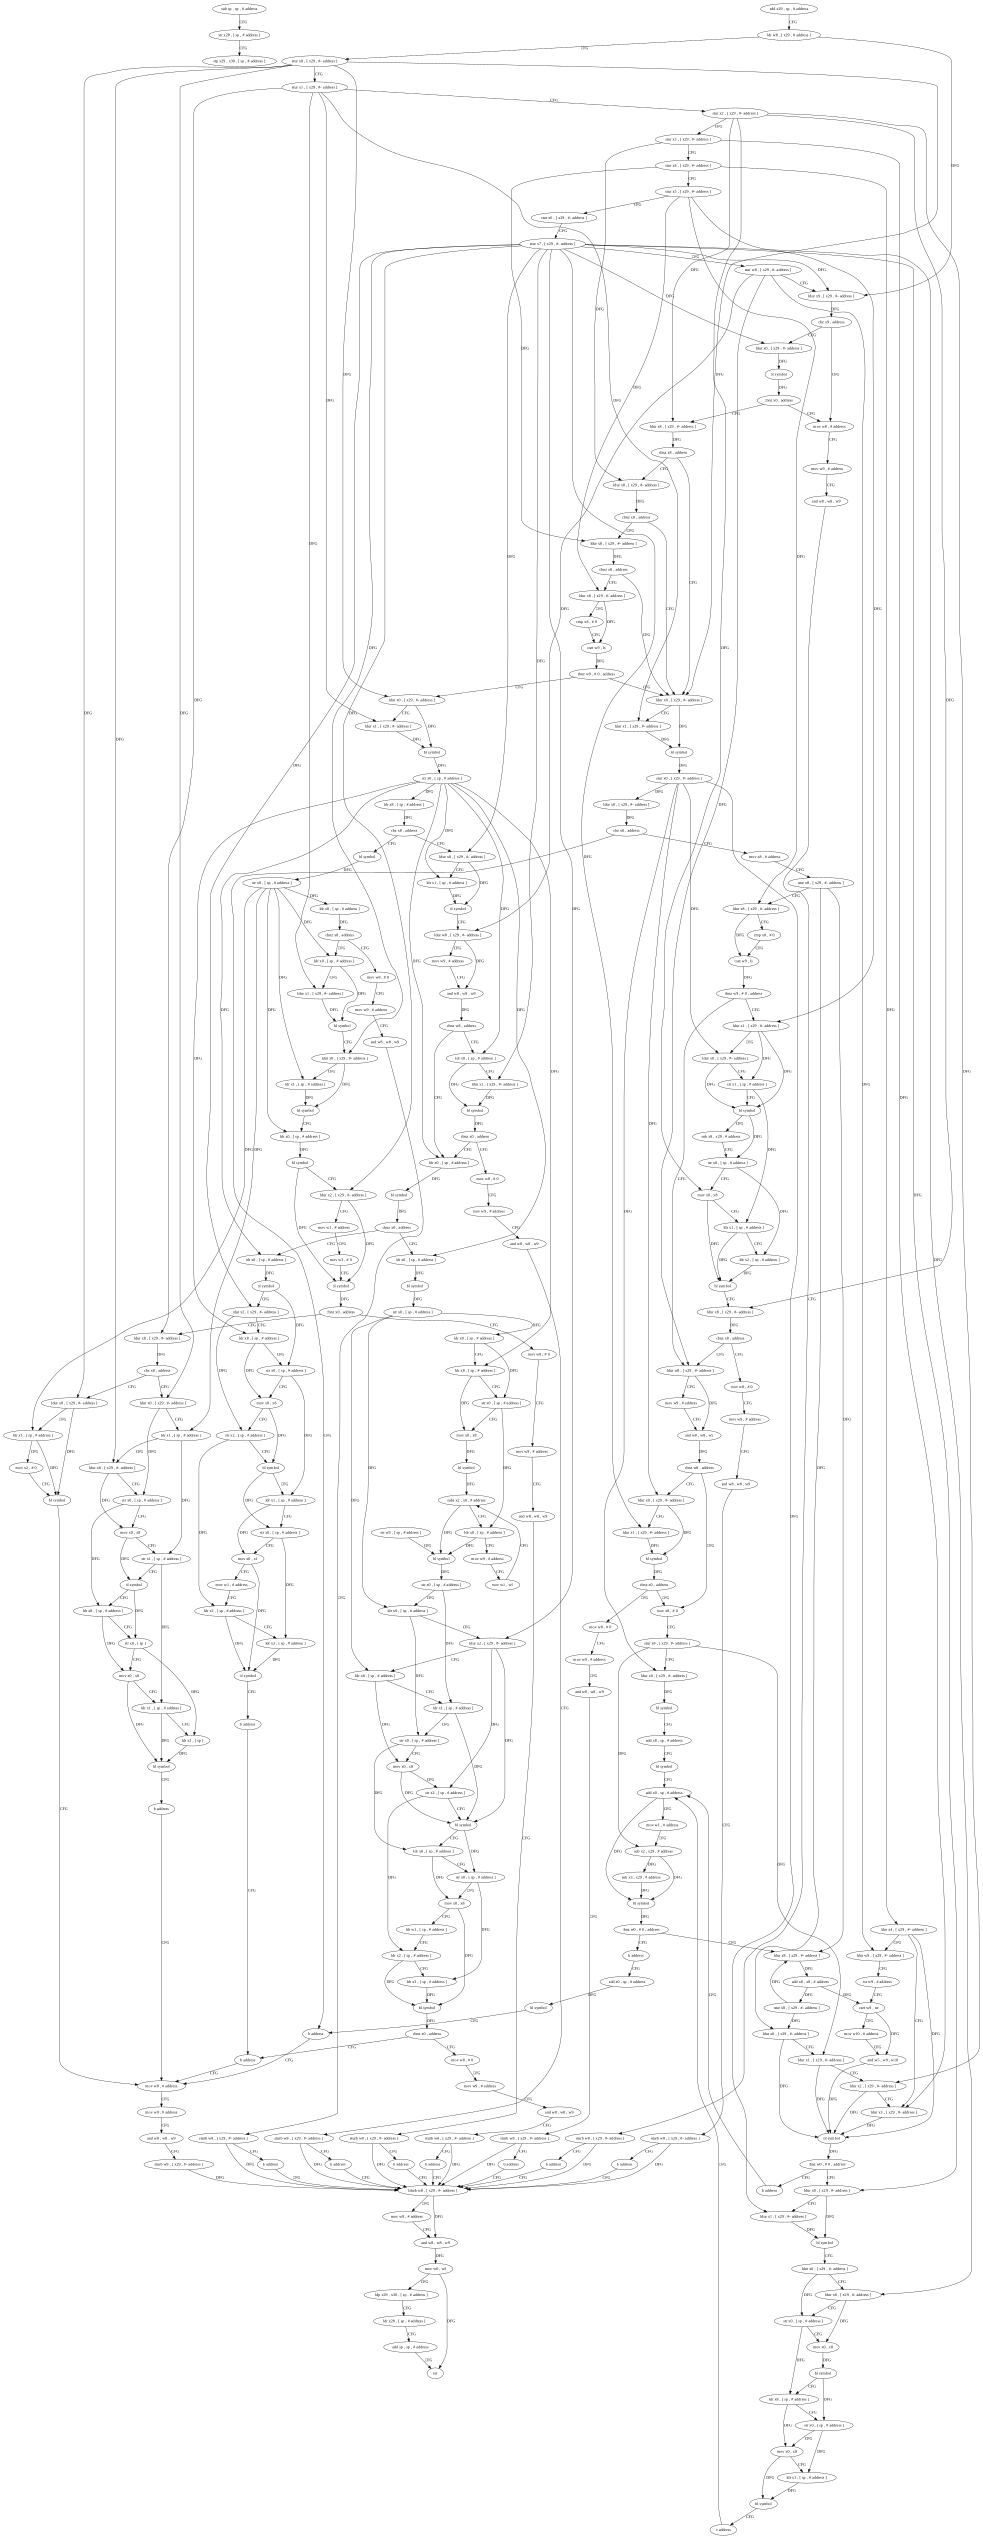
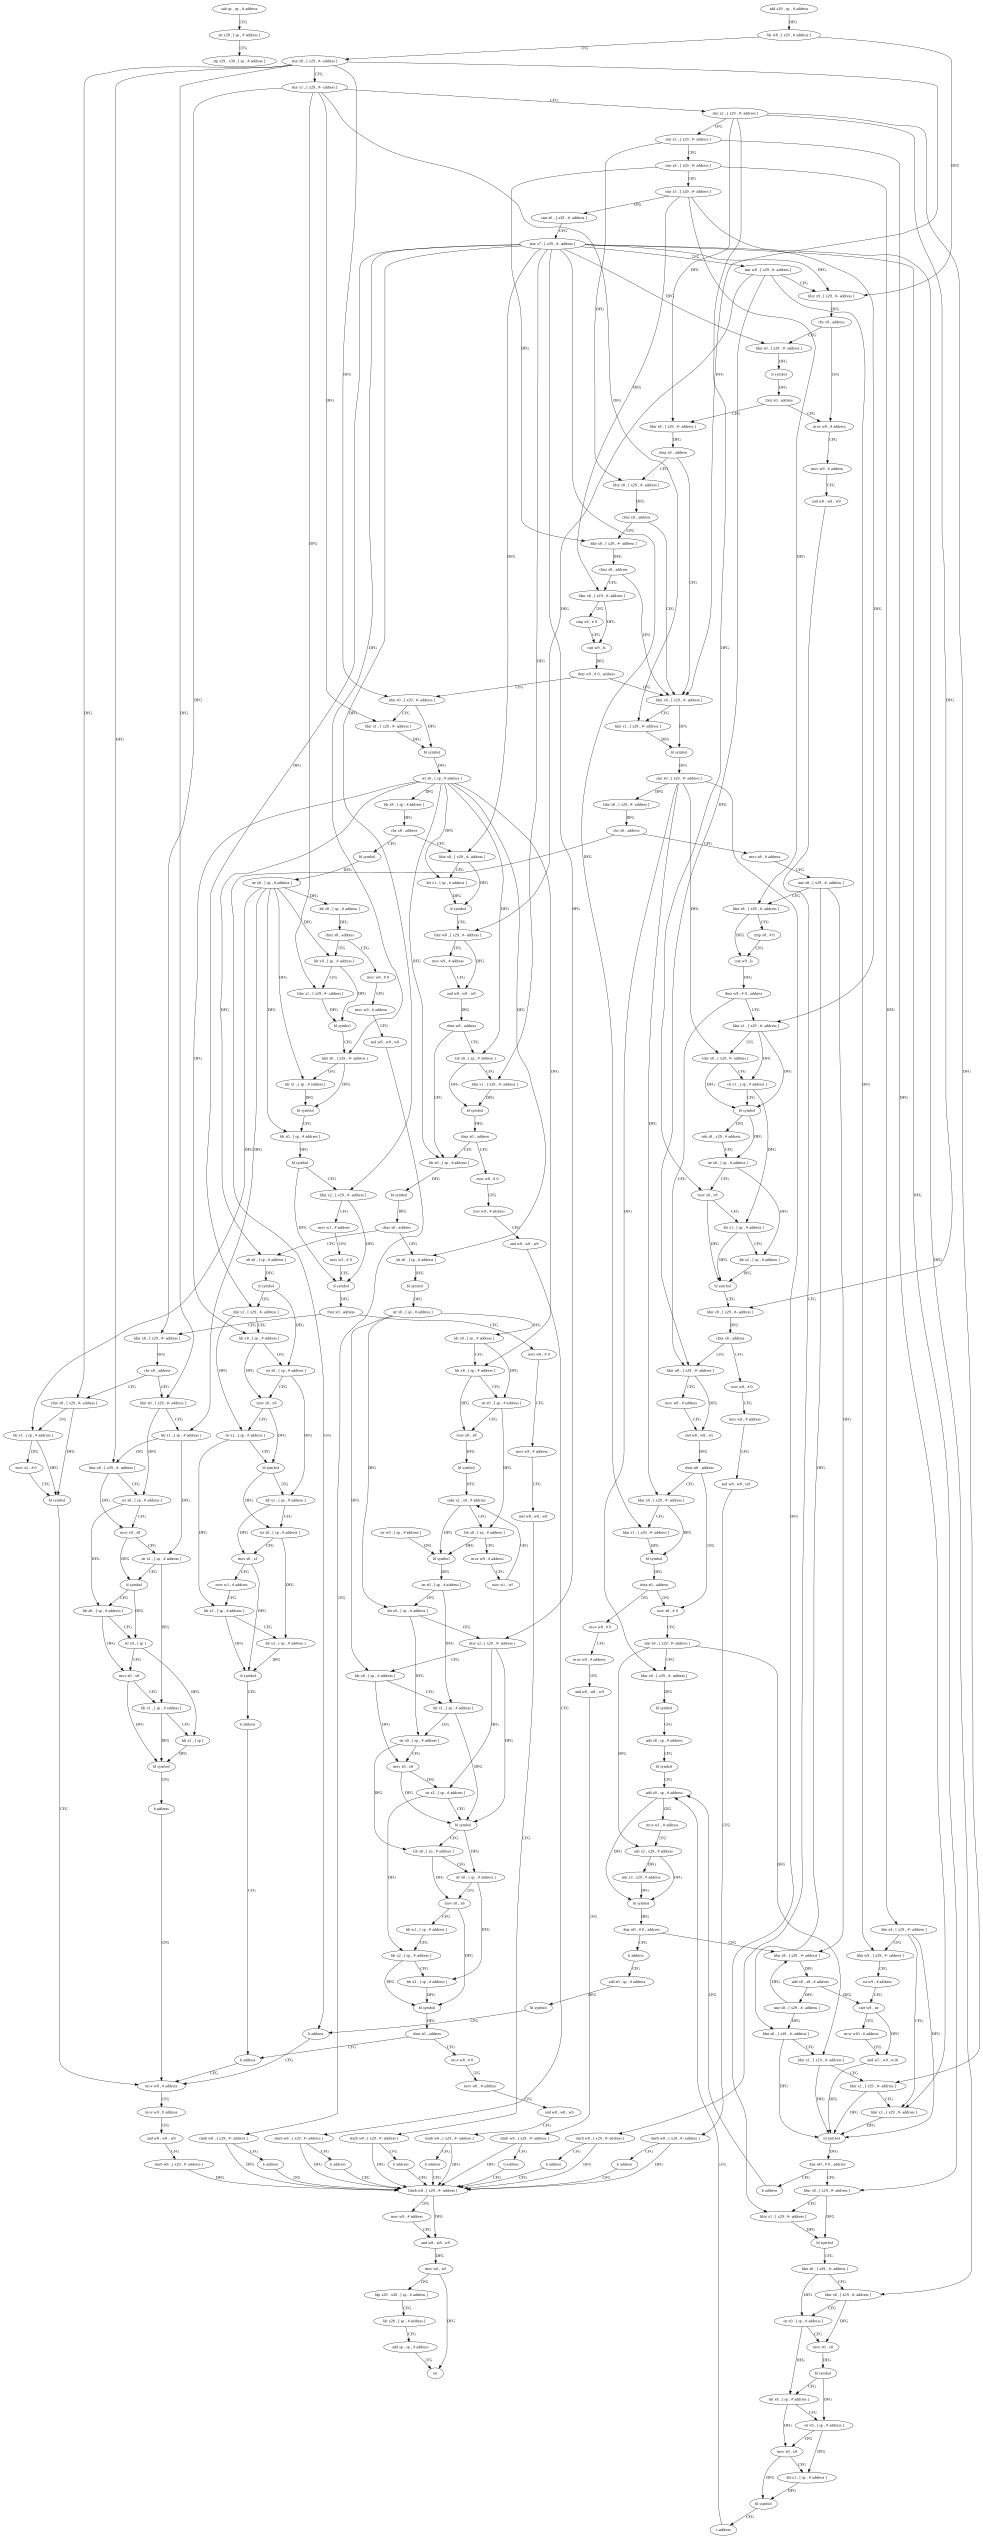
edge "add x29 , sp , # address" -> "ldr w8 , [ x29 , # address ]": label "CFG" -> "DFG"
